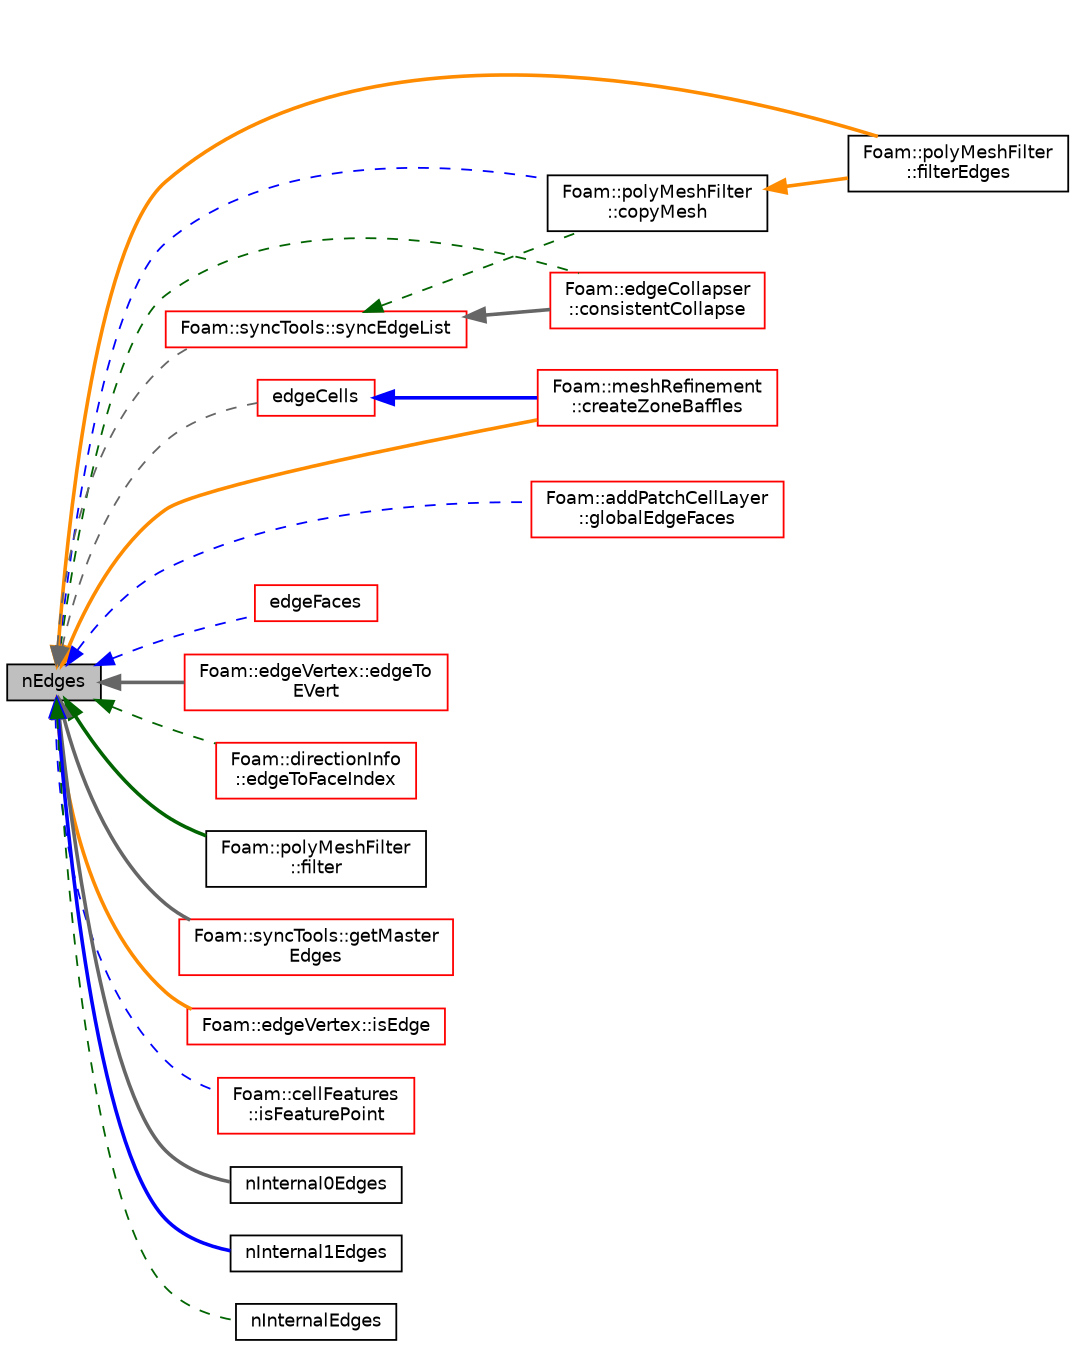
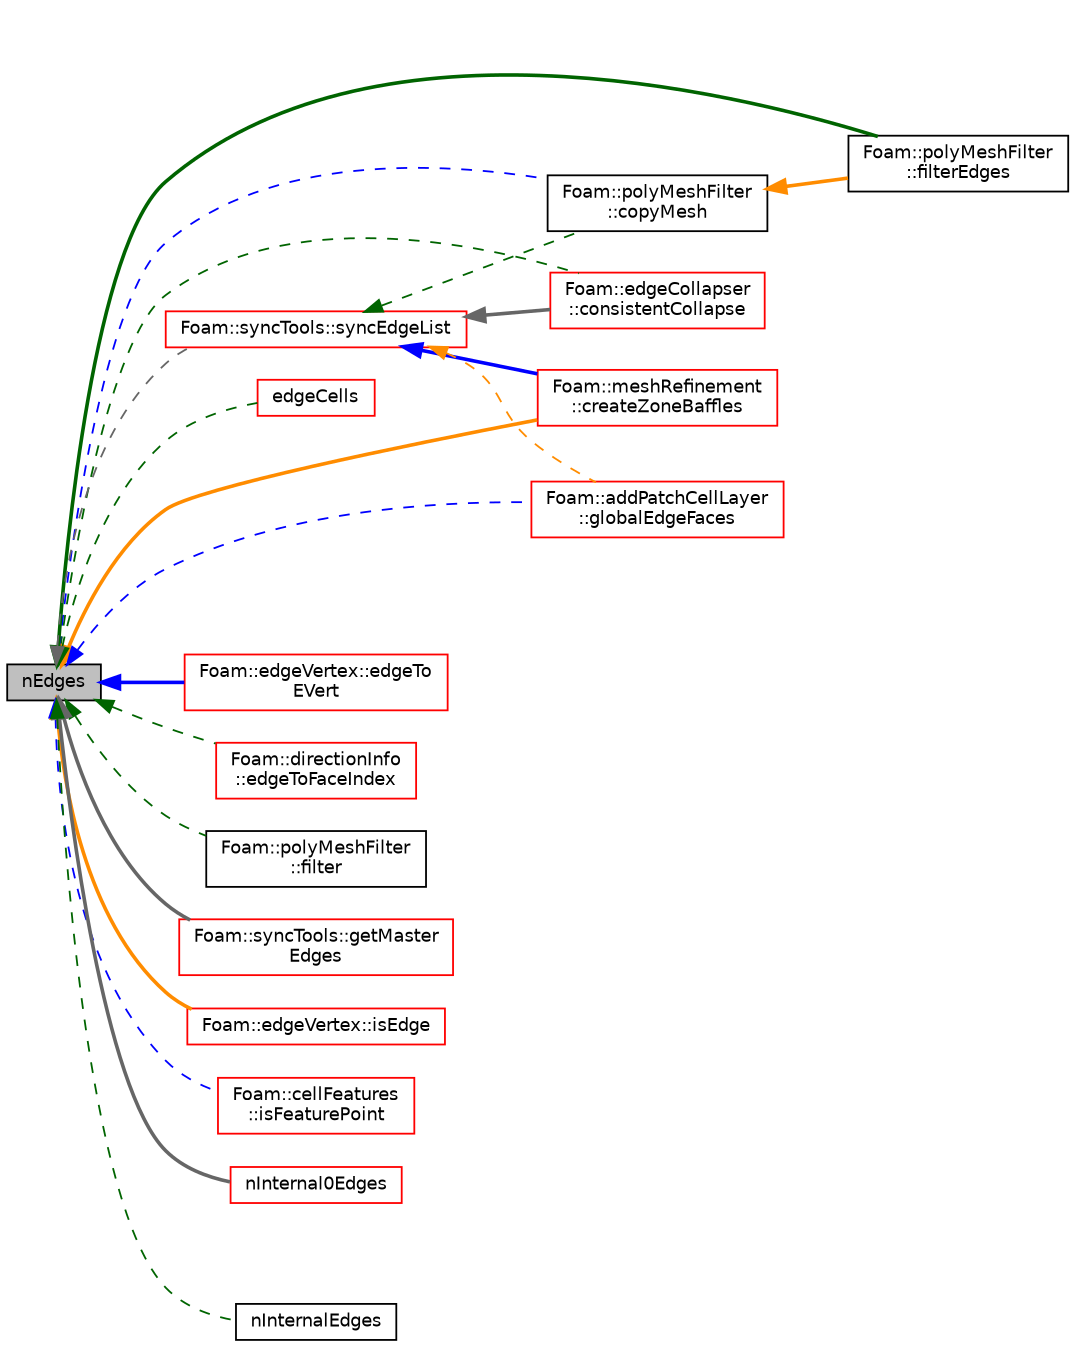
edge "Foam::polyMeshFilter ::filterEdges" -> "nEdges": color darkorange -> darkgreen
edge "Foam::meshRefinement ::createZoneBaffles" -> "edgeCells": now "Foam::meshRefinement ::createZoneBaffles" -> "Foam::syncTools::syncEdgeList"
edge "Foam::addPatchCellLayer ::globalEdgeFaces" -> "Foam::syncTools::syncEdgeList": added
edge "edgeCells" -> "nEdges": color gray40 -> darkgreen
node "edgeFaces": removed
edge "Foam::edgeVertex::edgeTo EVert" -> "nEdges": color gray40 -> blue
edge "Foam::polyMeshFilter ::filter" -> "nEdges": style bold -> dashed
node "nInternal0Edges": color black -> red
node "nInternal1Edges": removed
